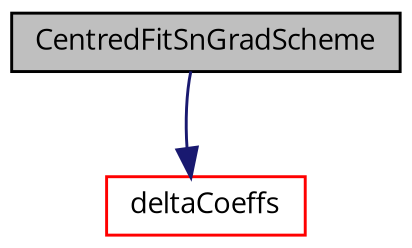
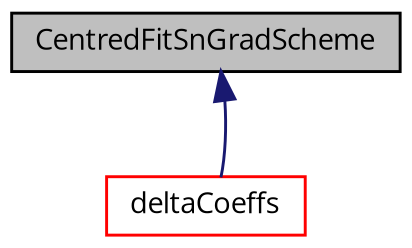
edge "CentredFitSnGradScheme" -> "deltaCoeffs": reversed
